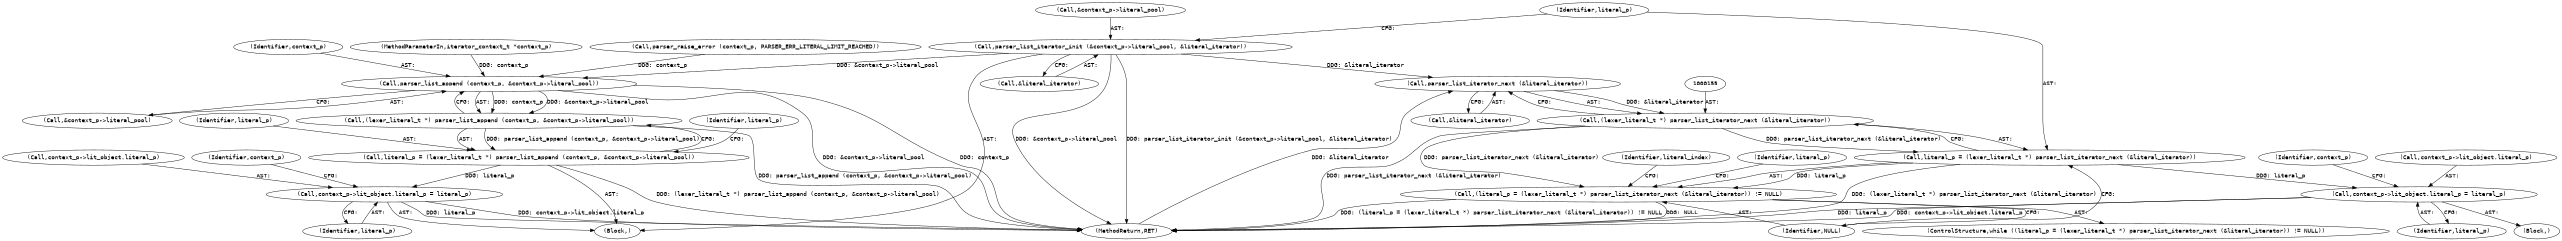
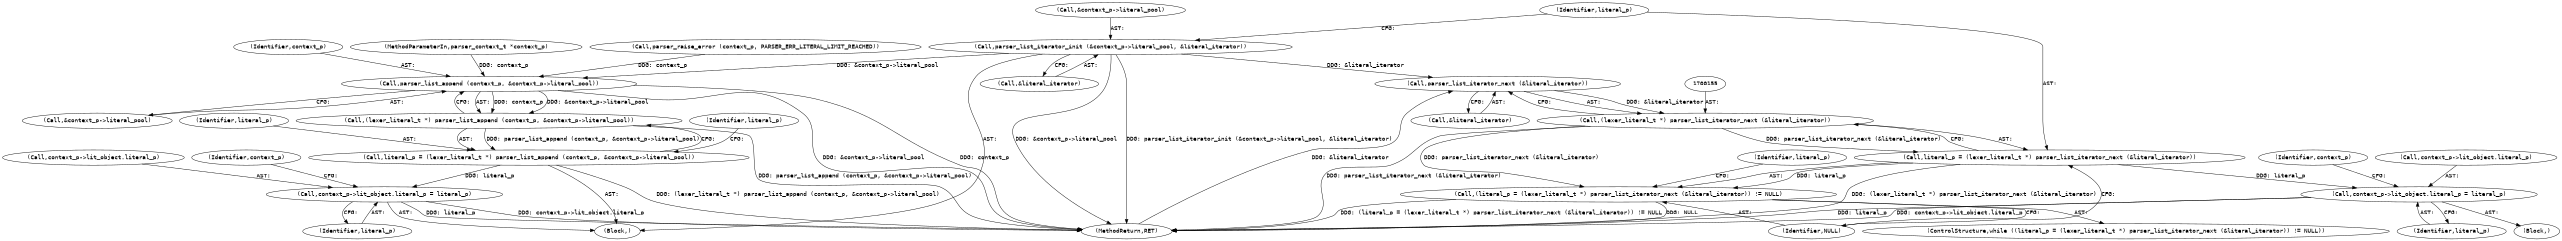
node "(MethodParameterIn,iterator_context_t *context_p)": label "(MethodParameterIn,iterator_context_t *context_p)" -> "(MethodParameterIn,parser_context_t *context_p)"
node "1000155": label "1000155" -> "1700155"
node "(Identifier,literal_index)": removed
